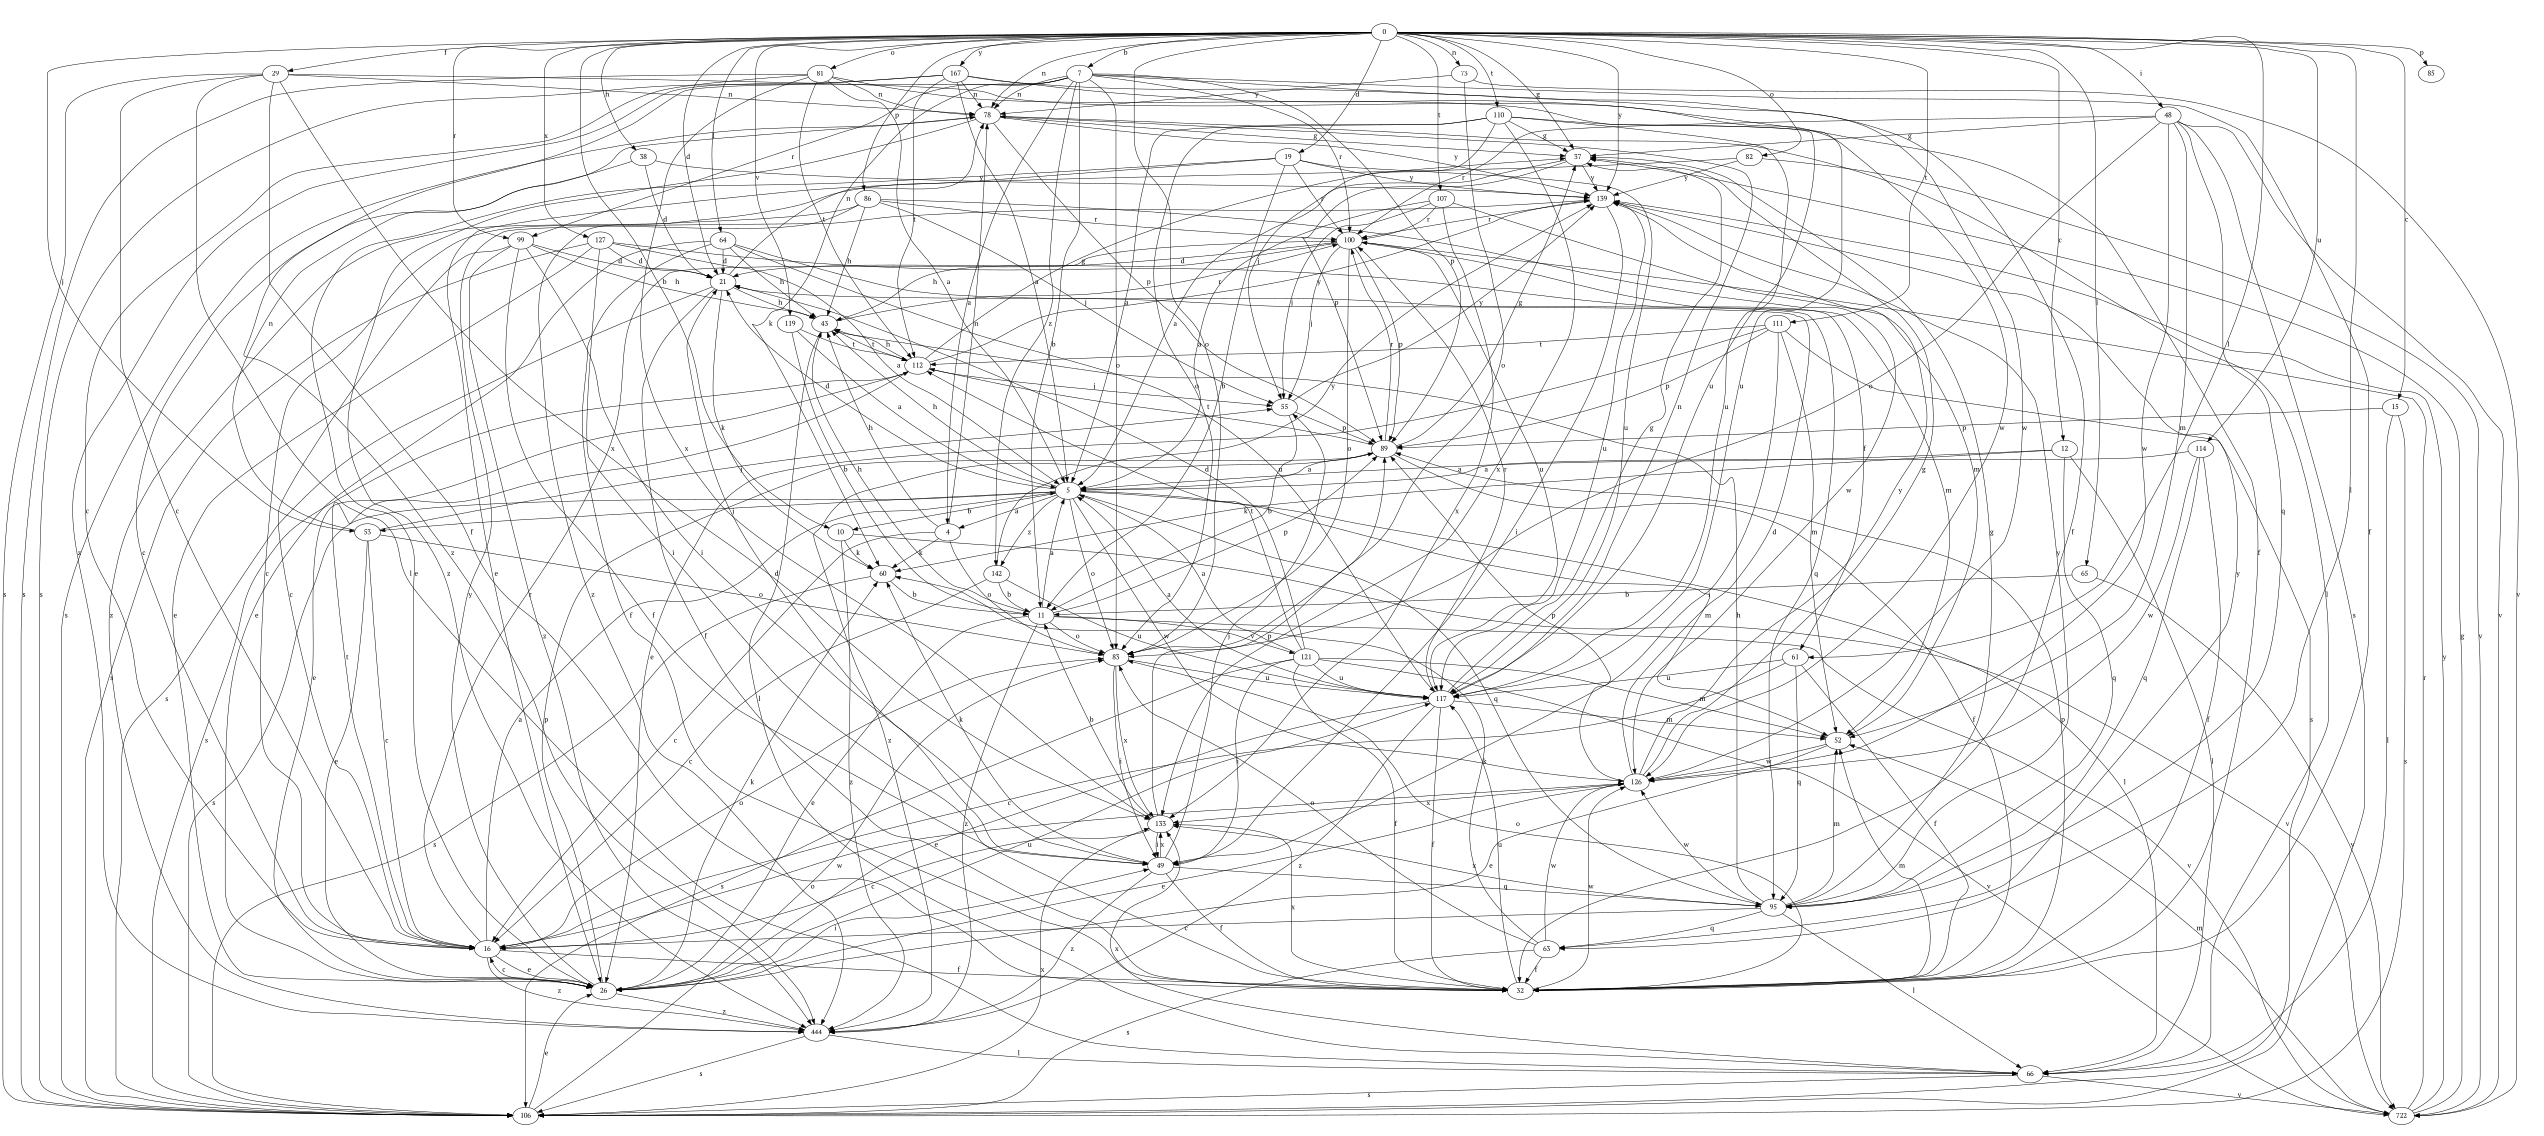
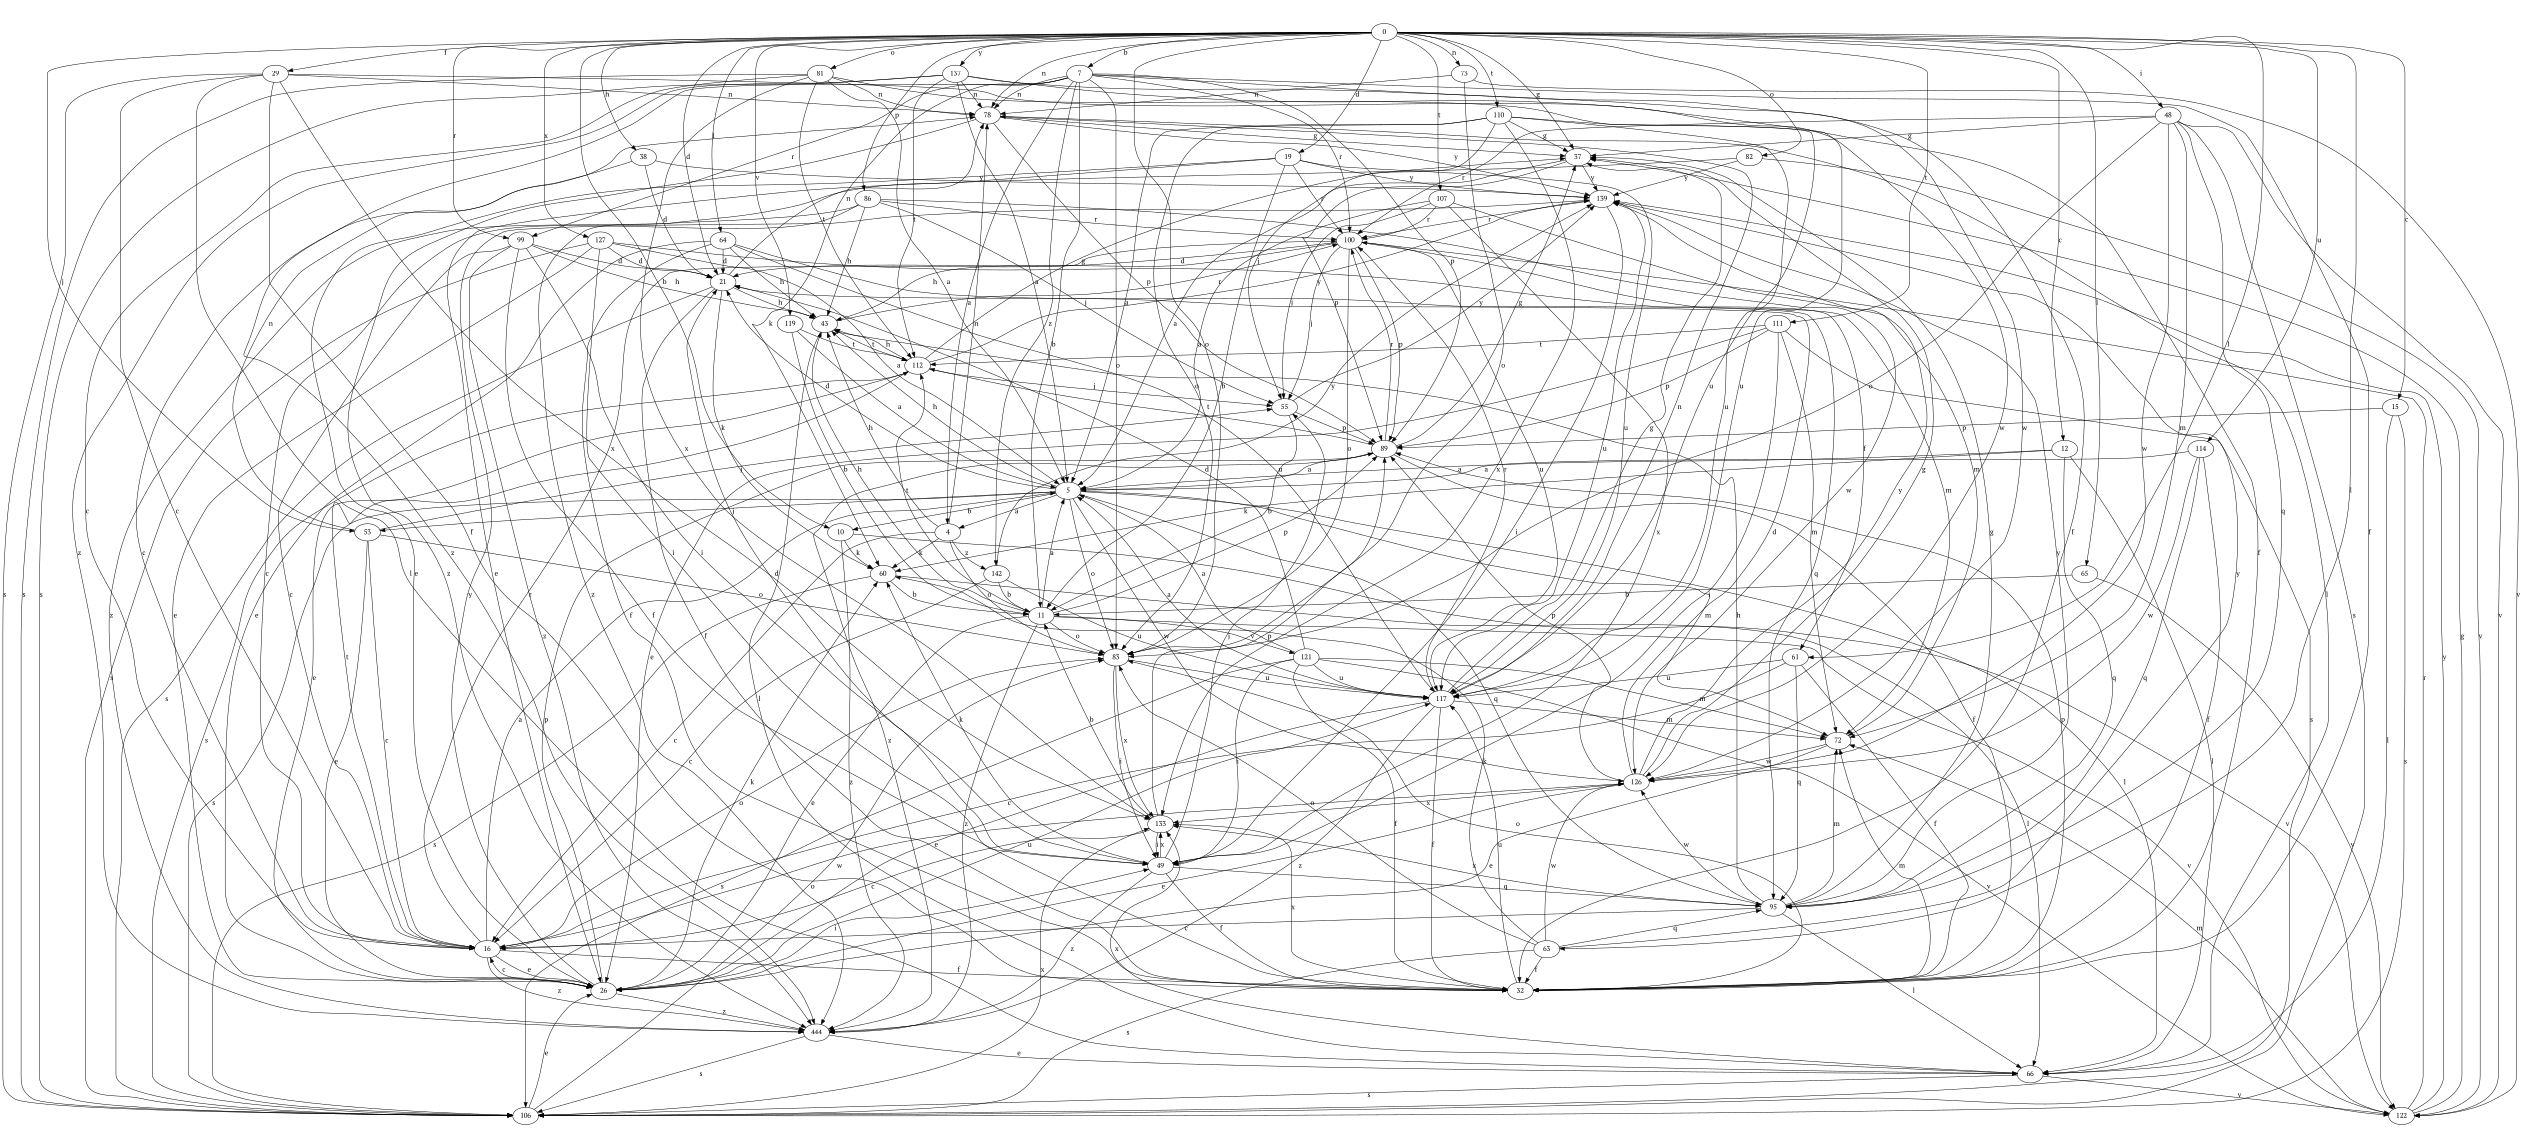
edge "0" -> "139": removed, label "y"
node "167": label "167" -> "137"
node "85": removed
edge "73" -> "78": label "y" -> "n"
edge "121" -> "112": now "11" -> "112"
edge "78" -> "106": removed, label "s"
edge "5" -> "142": now "4" -> "142"
edge "107" -> "133": now "107" -> "49"
edge "60" -> "66": added, label "l"
node "52": label "52" -> "72"
edge "32" -> "126": removed, label "w"
edge "95" -> "63": reversed
edge "444" -> "66": label "l" -> "e"
node "722": label "722" -> "122"
